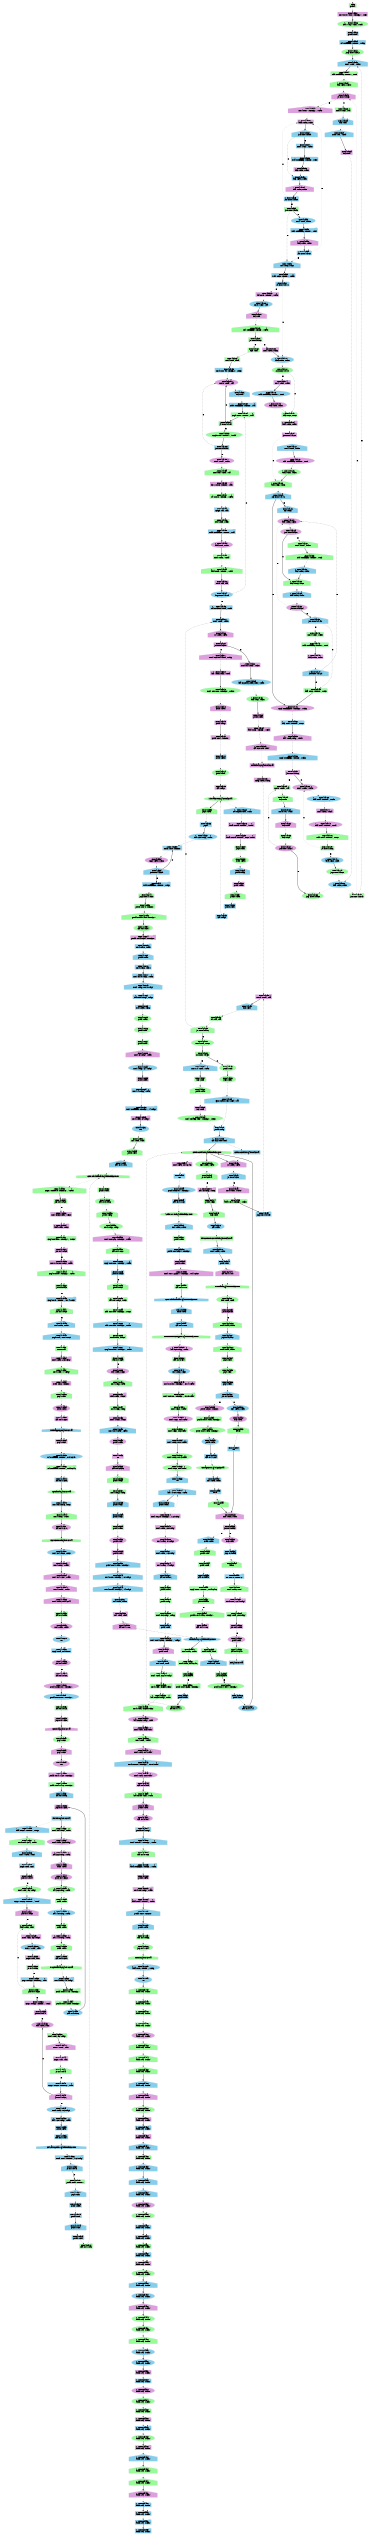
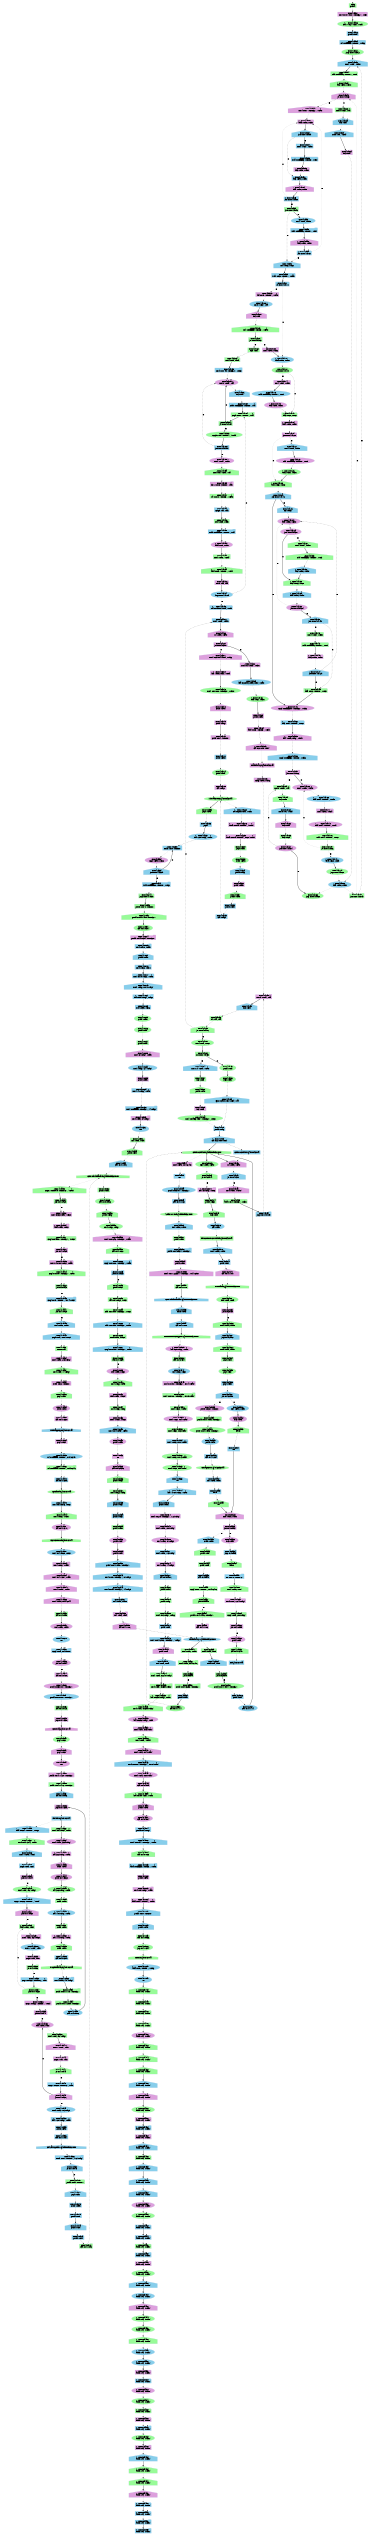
edge "0x0041f11f jne 0x0041f128" -> "0x0041f121 movl (%esi), %ebx": added, label "F"
edge "0x0040de14 movl $0x20<UINT32>, -12(%ebp)" -> "0x0040de0d leal -4780(%ebp), %eax": now "0x00407568 ret" -> "0x0040de0d leal -4780(%ebp), %eax"
